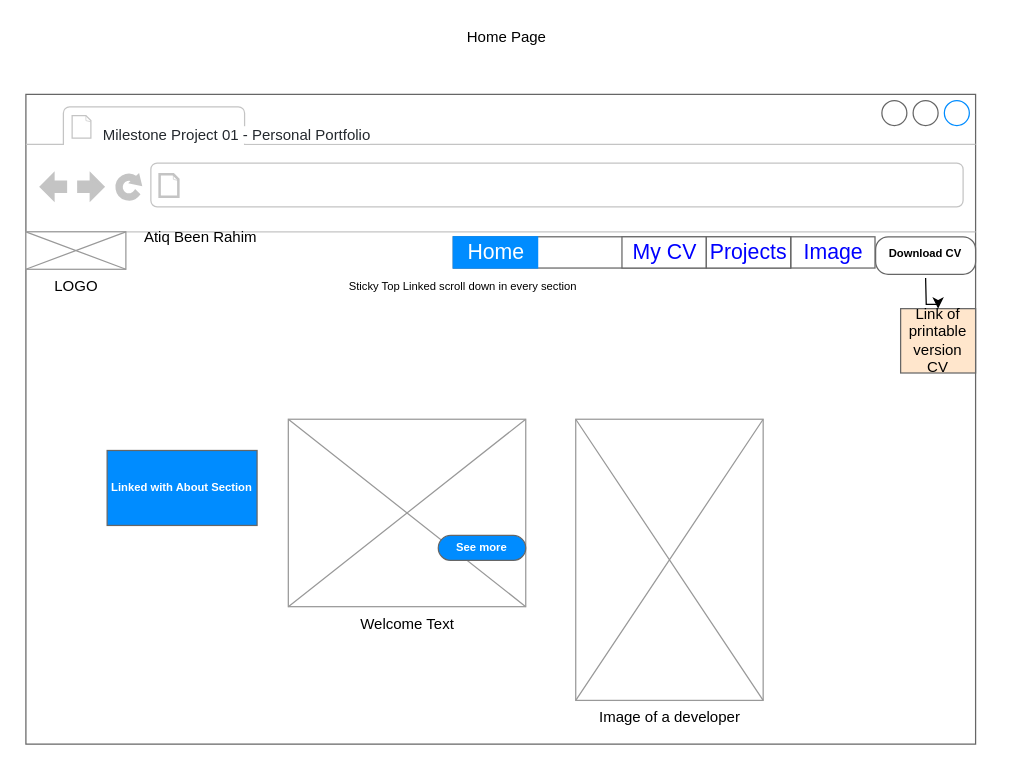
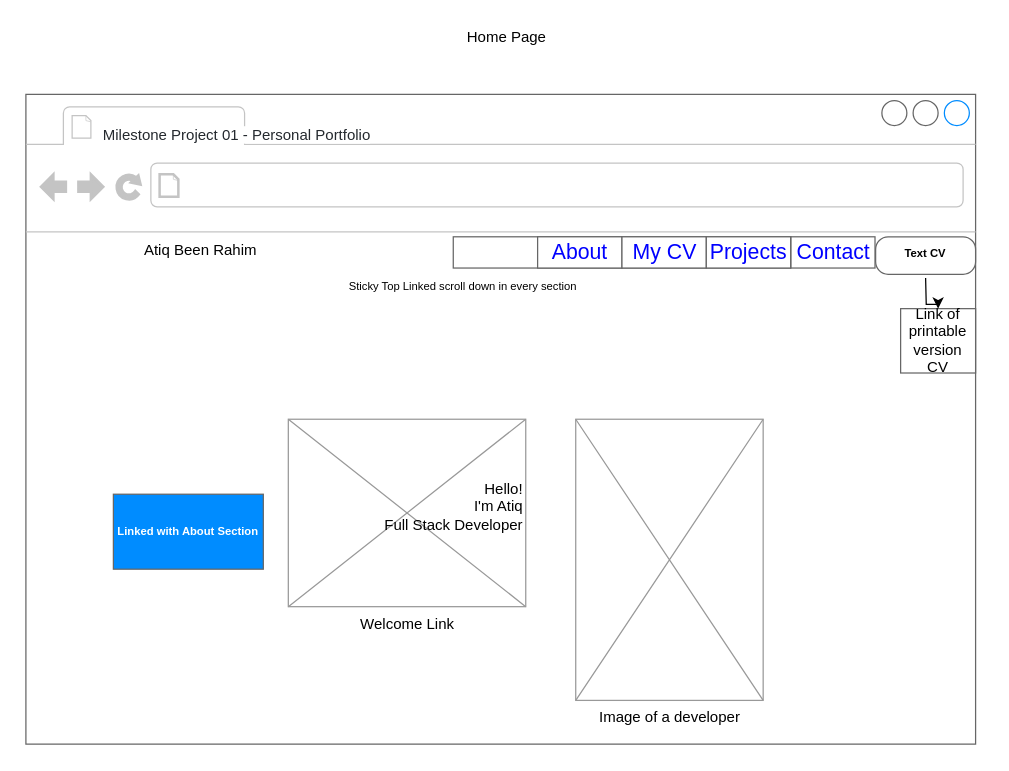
node "Atiq Been Rahim": moved (201, 238) -> (201, 251)
node "LOGO": removed
node "Download CV": label "Download CV" -> "Text CV"
node "Home": removed
node "About": added
node "Image": label "Image" -> "Contact"
node "Link of printable version CV": fillcolor #ffe6cc -> #ffffff
node "Linked with About Section": moved (182, 488) -> (188, 532)
node "Hello! I'm Atiq Full Stack Developer": added
node "See more": removed
node "Welcome Text": label "Welcome Text" -> "Welcome Link"
